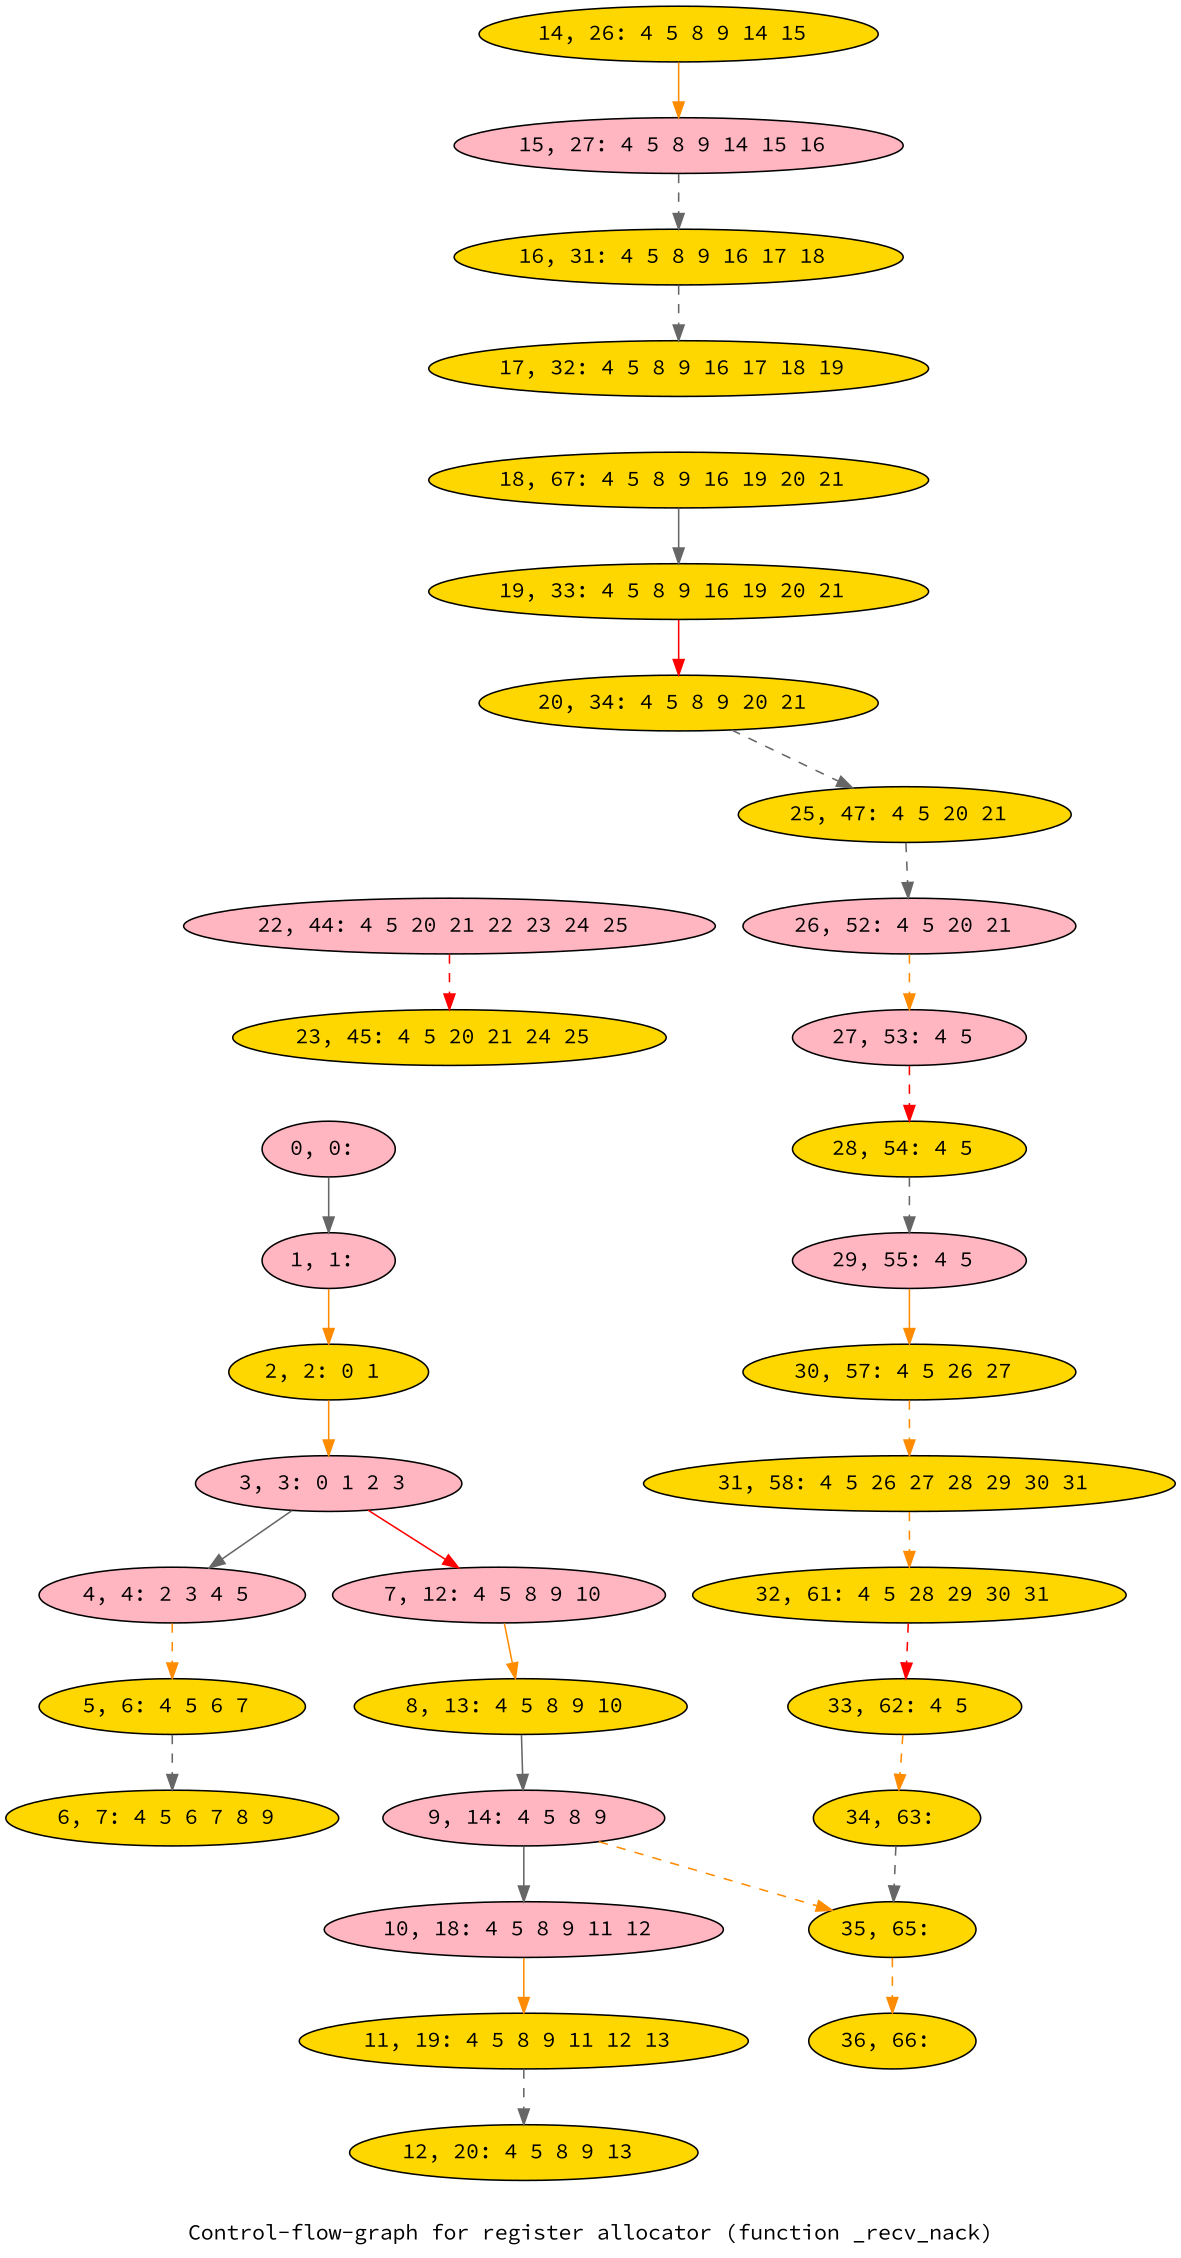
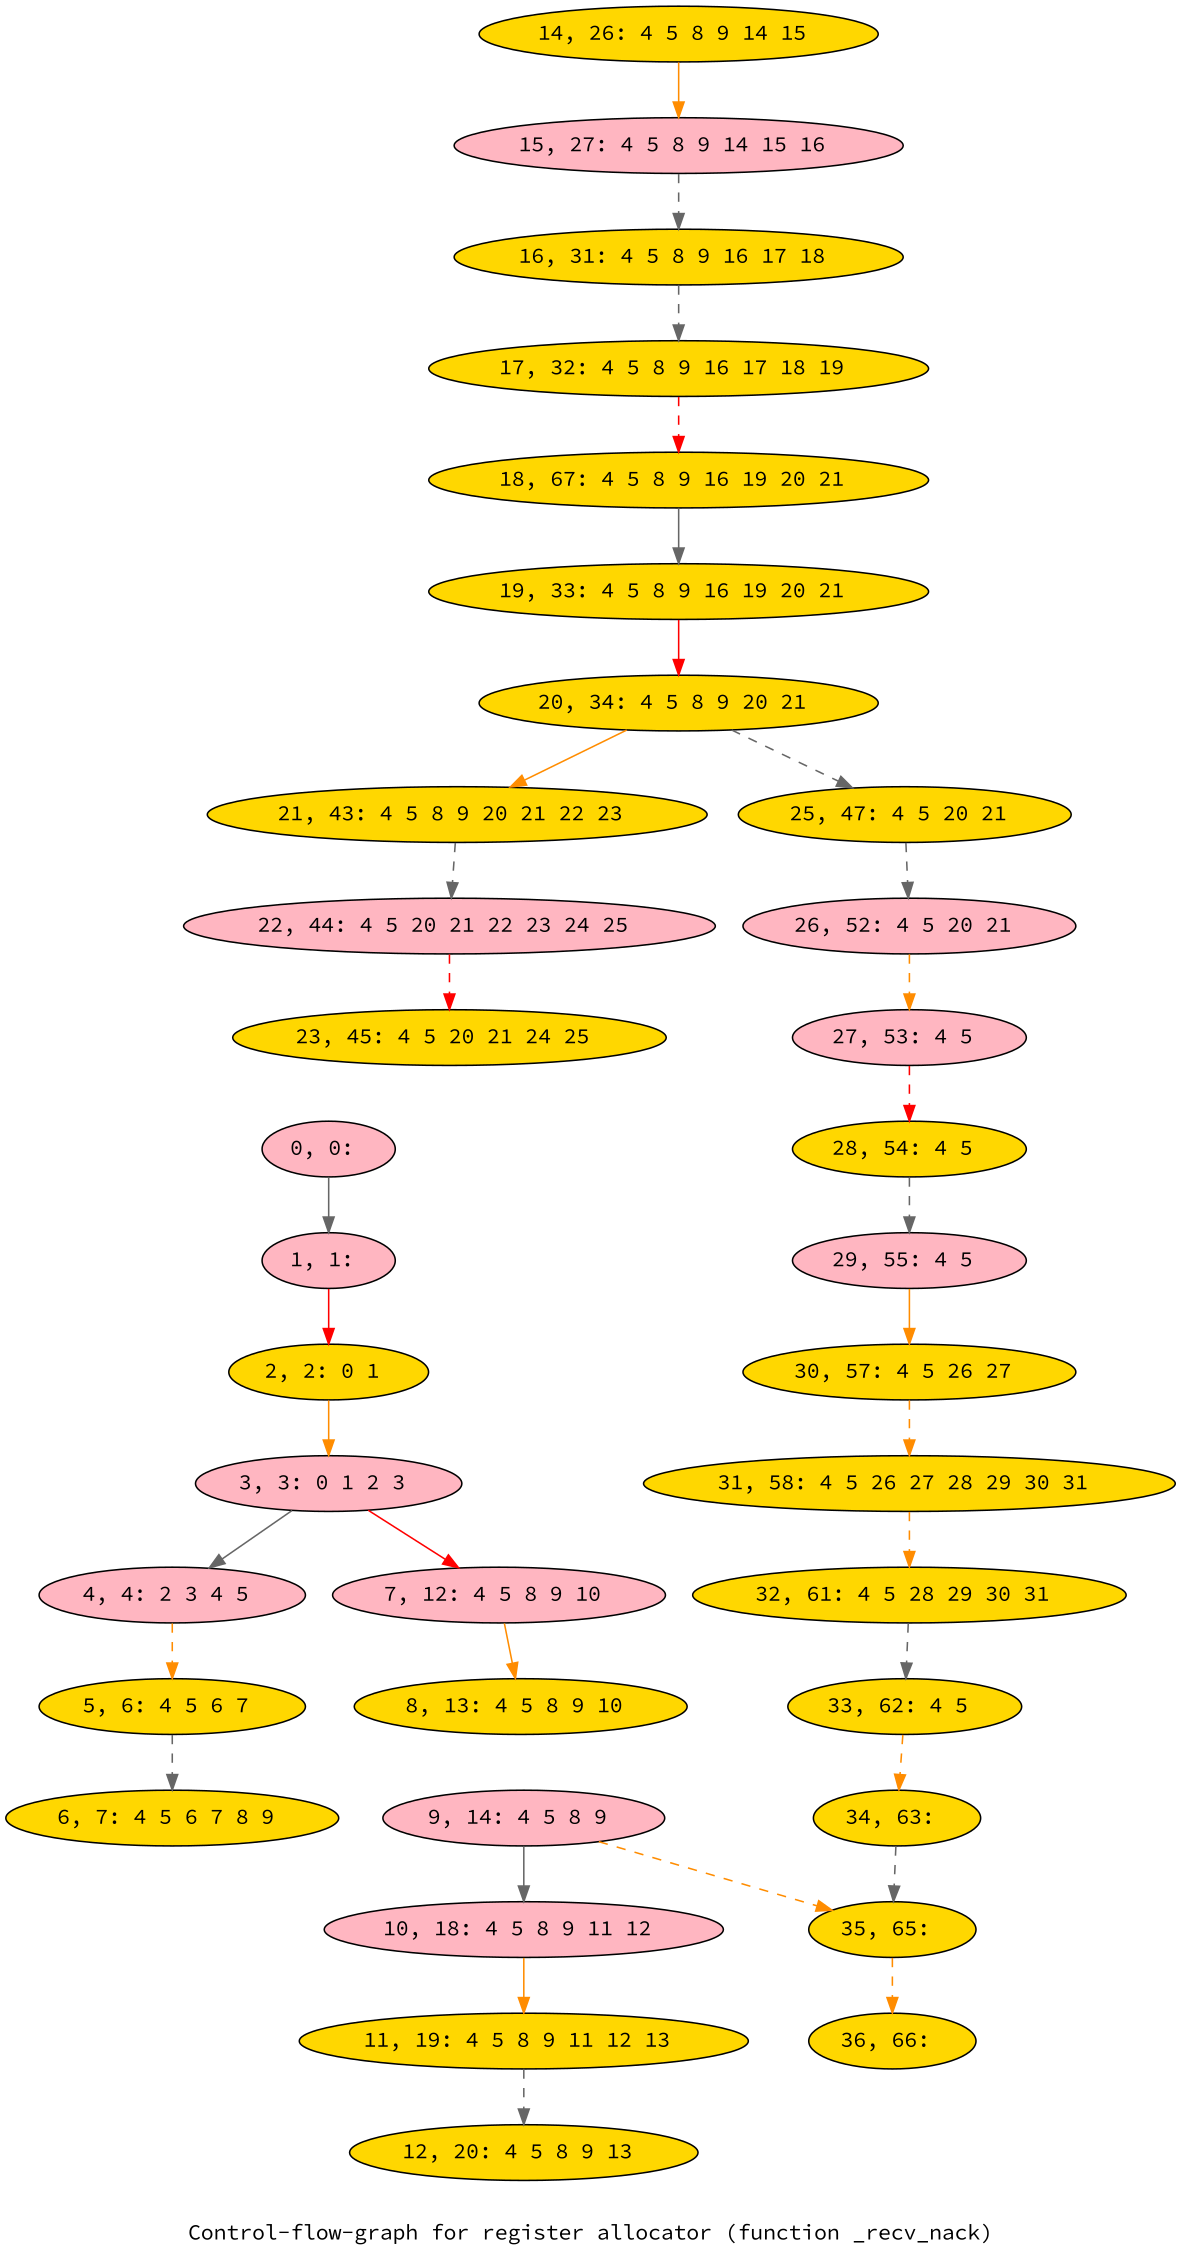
edge "17, 32: 4 5 8 9 16 17 18 19" -> "18, 67: 4 5 8 9 16 19 20 21": added
node "21, 43: 4 5 8 9 20 21 22 23": added
edge "1, 1:" -> "2, 2: 0 1": color darkorange -> red
edge "32, 61: 4 5 28 29 30 31" -> "33, 62: 4 5": color red -> gray40
edge "8, 13: 4 5 8 9 10" -> "9, 14: 4 5 8 9": removed
